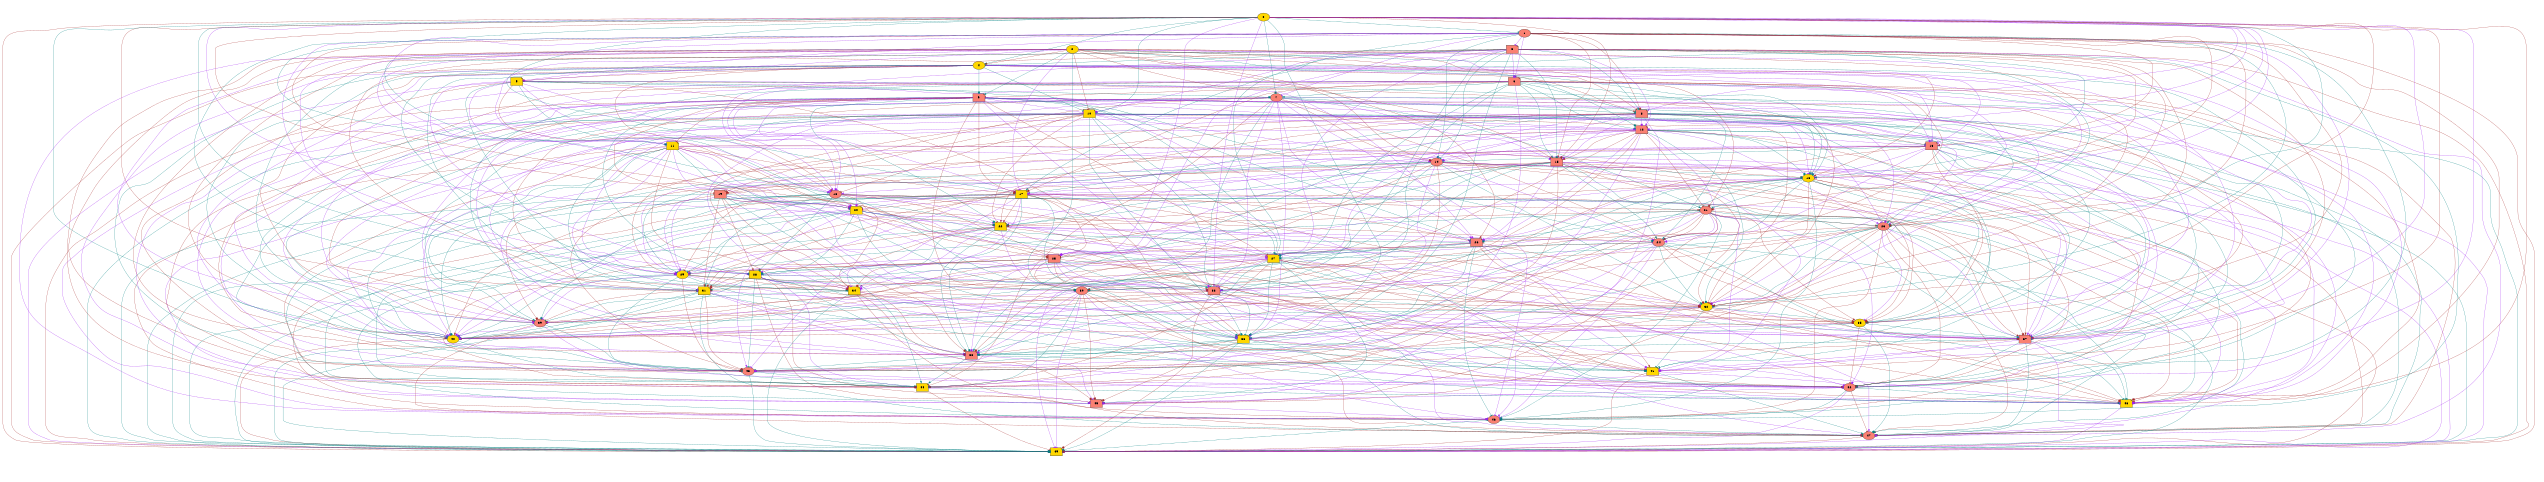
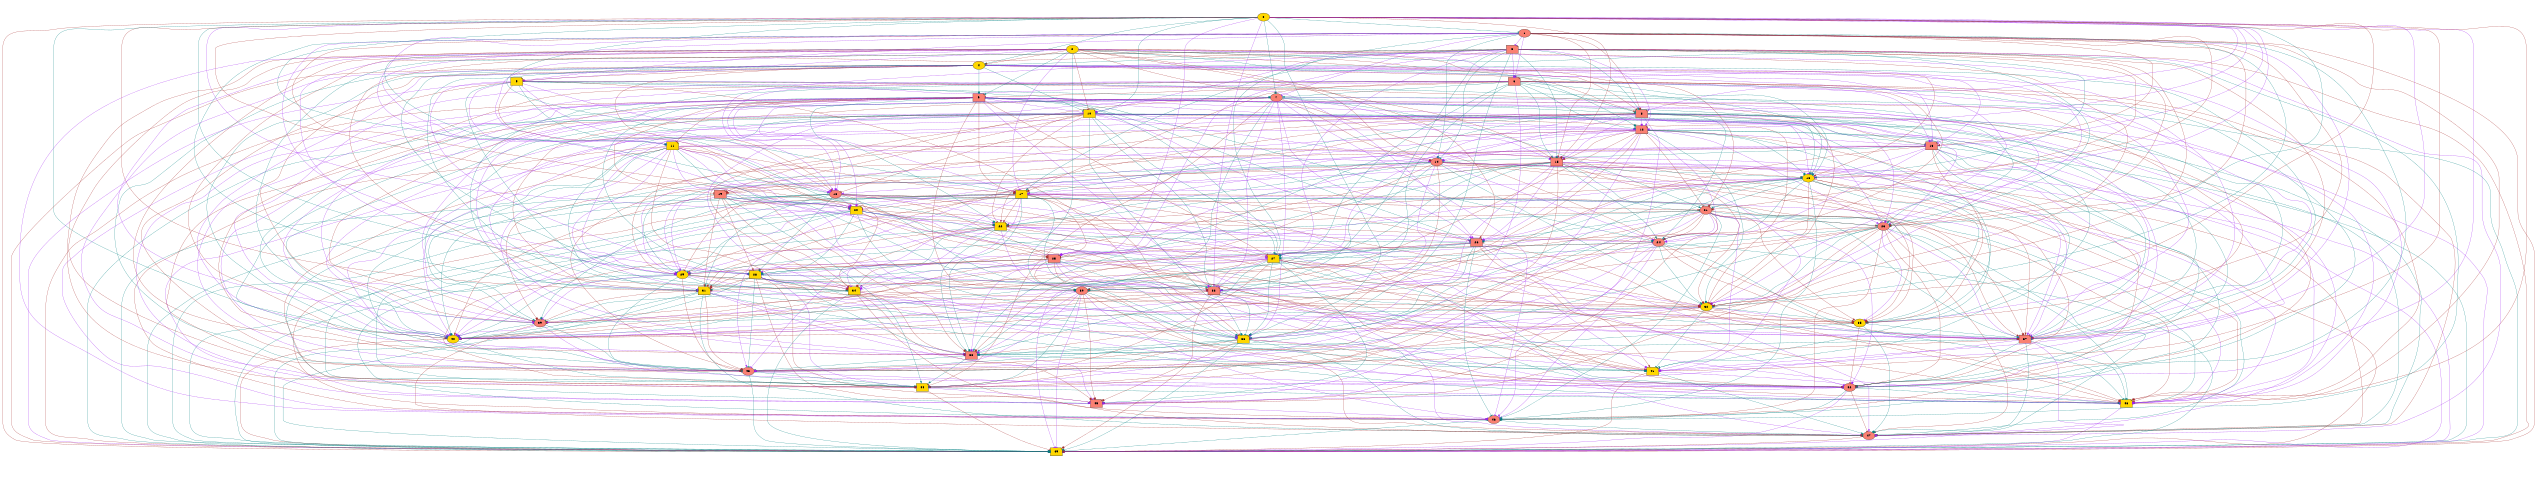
edge "35" -> "36": now "15" -> "36"
